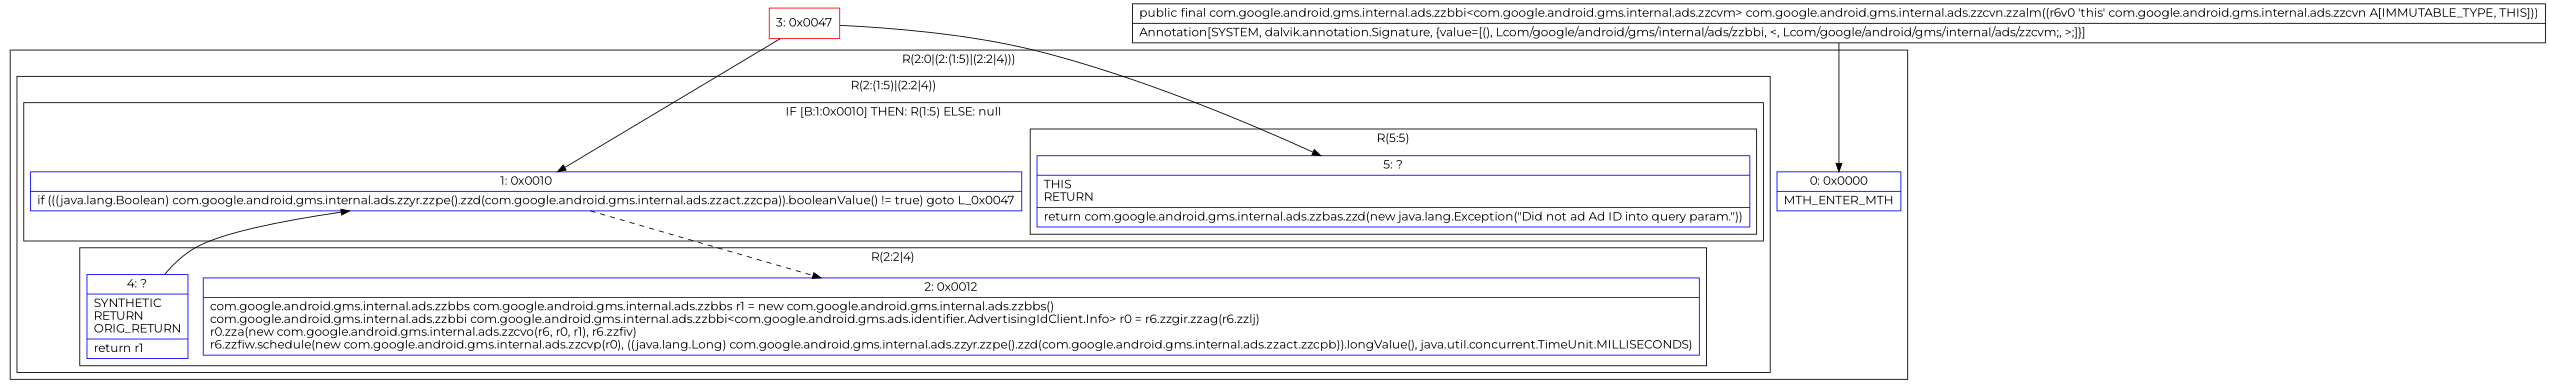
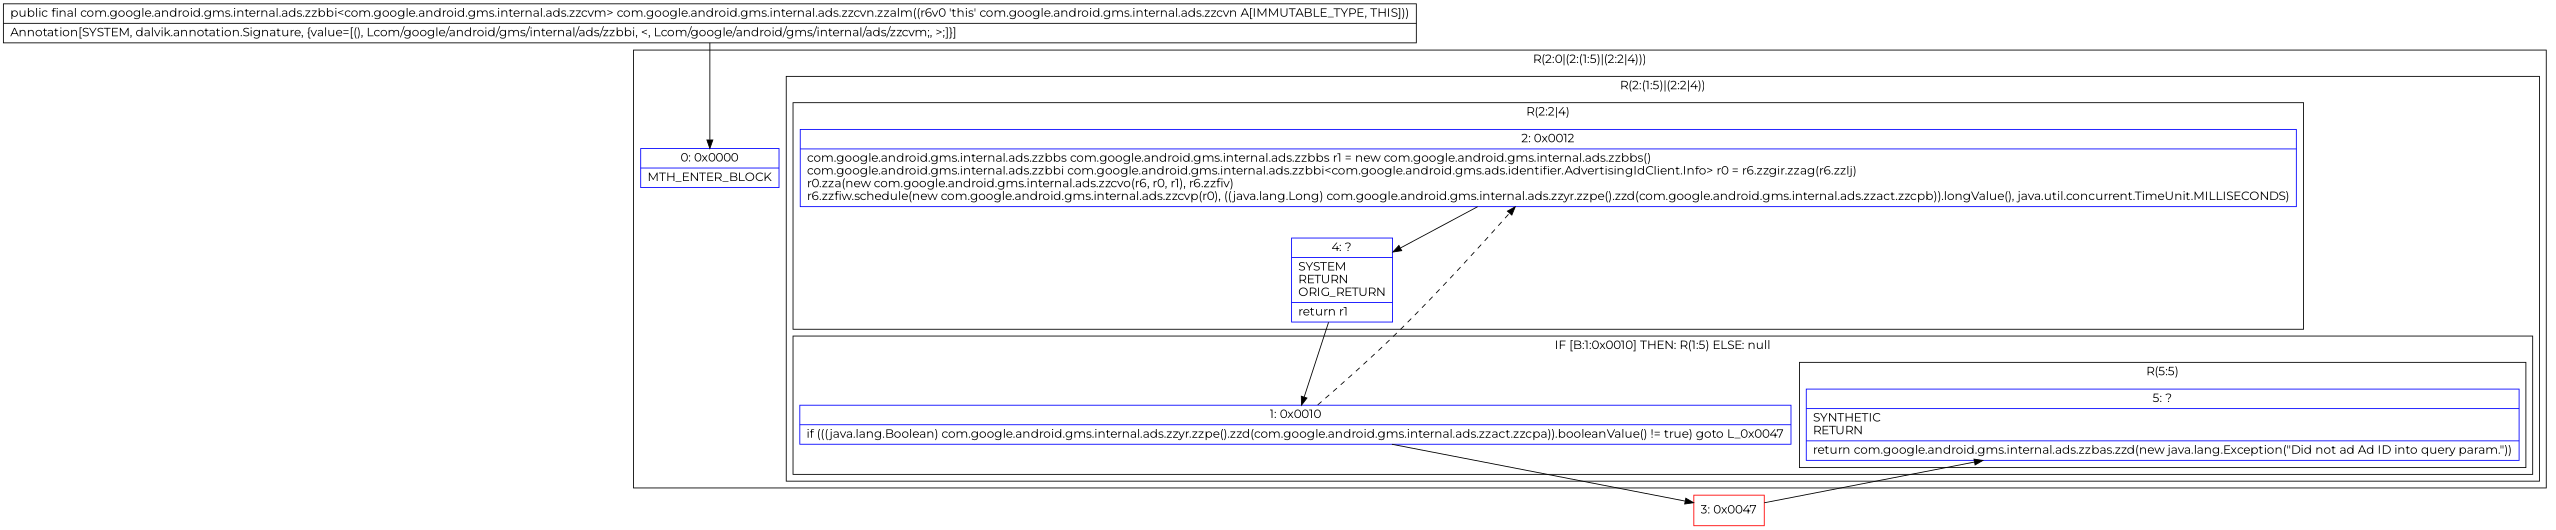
edge "3: 0x0047" -> "1: 0x0010": reversed
node "5: ?": text "THIS" -> "SYNTHETIC"
node "0: 0x0000": text "MTH_ENTER_MTH" -> "MTH_ENTER_BLOCK"
edge "2: 0x0012" -> "4: ?": added
node "4: ?": text "SYNTHETIC" -> "SYSTEM"
